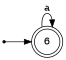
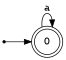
node "6": label "6" -> "0"
